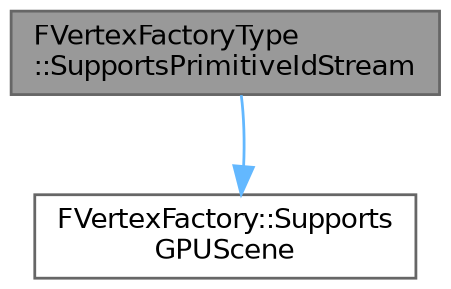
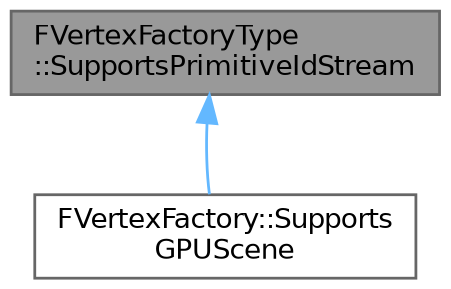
edge "FVertexFactoryType ::SupportsPrimitiveIdStream" -> "FVertexFactory::Supports GPUScene": reversed
